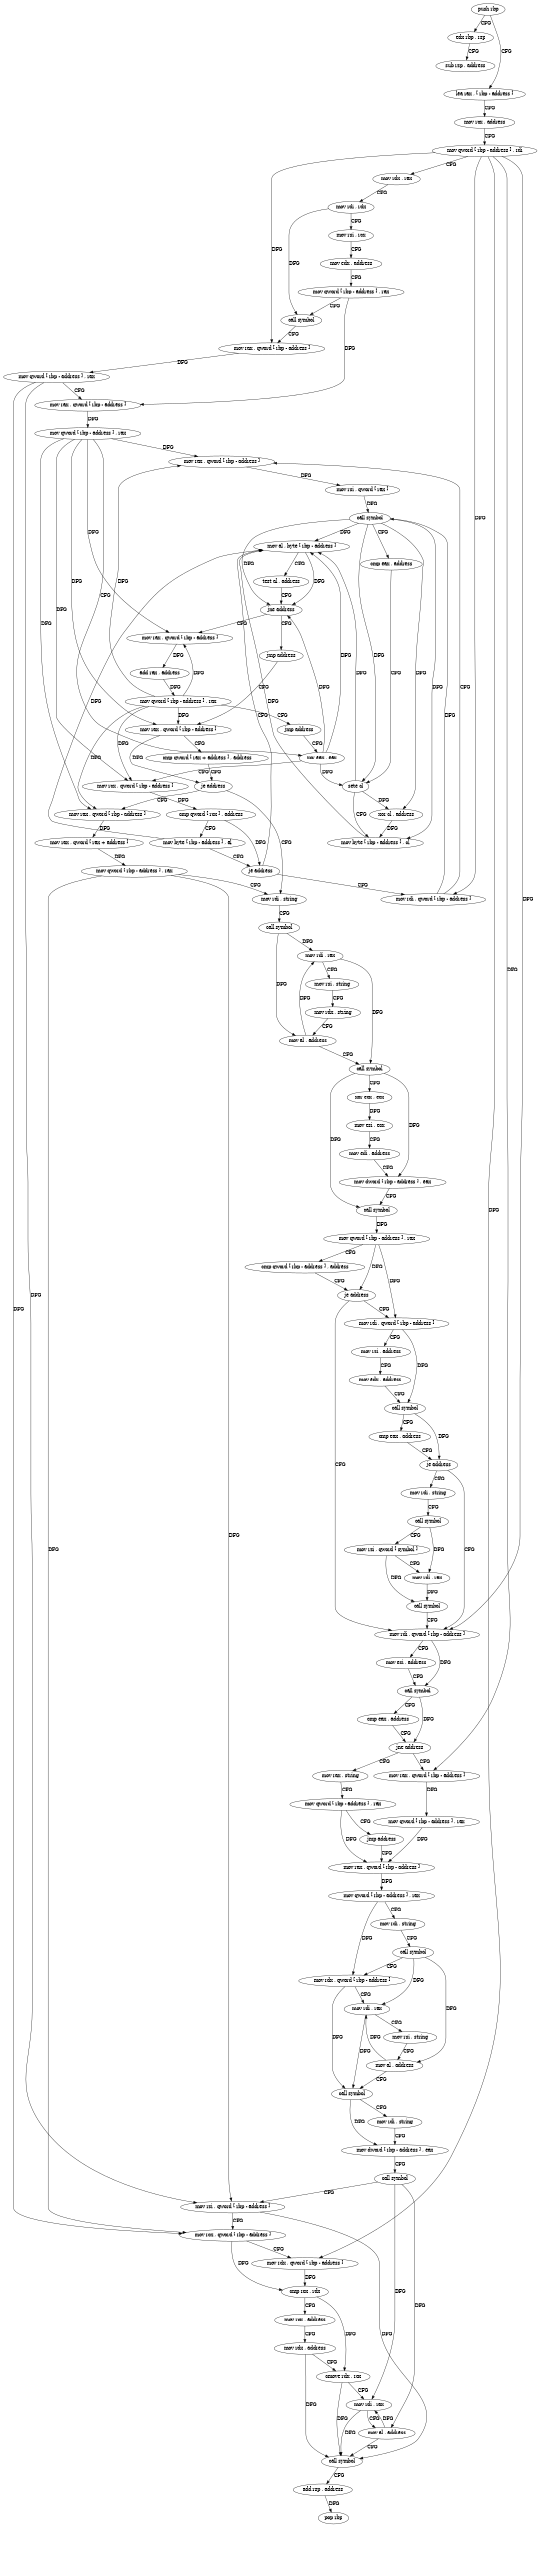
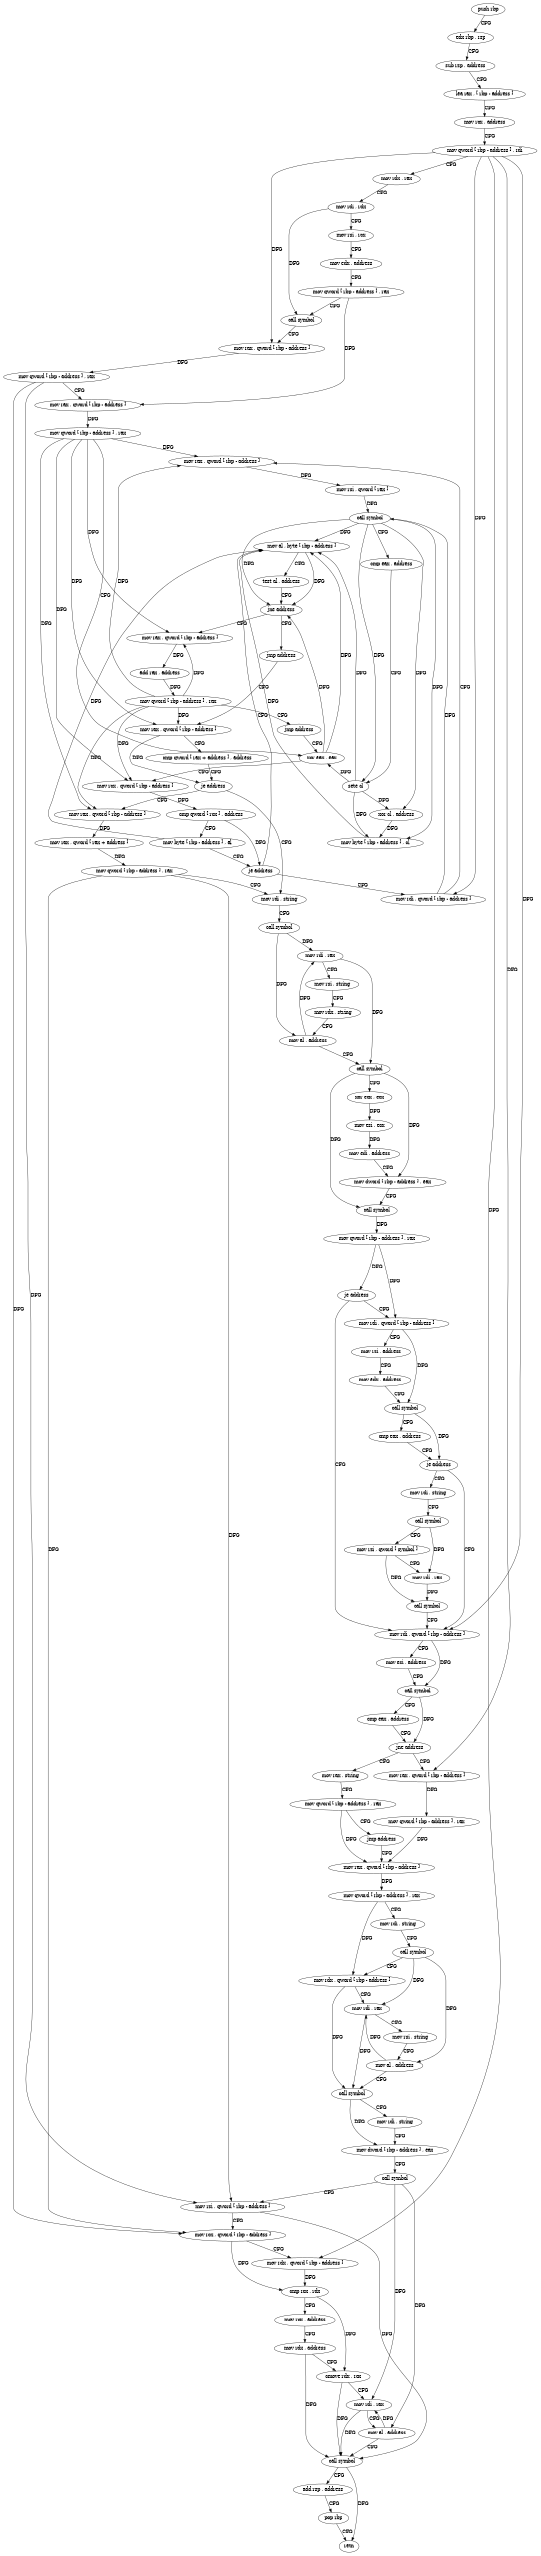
edge "push rbp" -> "lea rax , [ rbp - address ]": now "sub rsp , address" -> "lea rax , [ rbp - address ]"
edge "xor eax , eax" -> "sete cl": reversed
edge "sete cl" -> "mov byte [ rbp - address ] , cl": label "CFG" -> "DFG"
edge "mov esi , ecx" -> "mov edi , address": label "CFG" -> "DFG"
node "cmp qword [ rbp - address ] , address": removed
edge "add rsp , address" -> "pop rbp": label "DFG" -> "CFG"
node "retn": added
